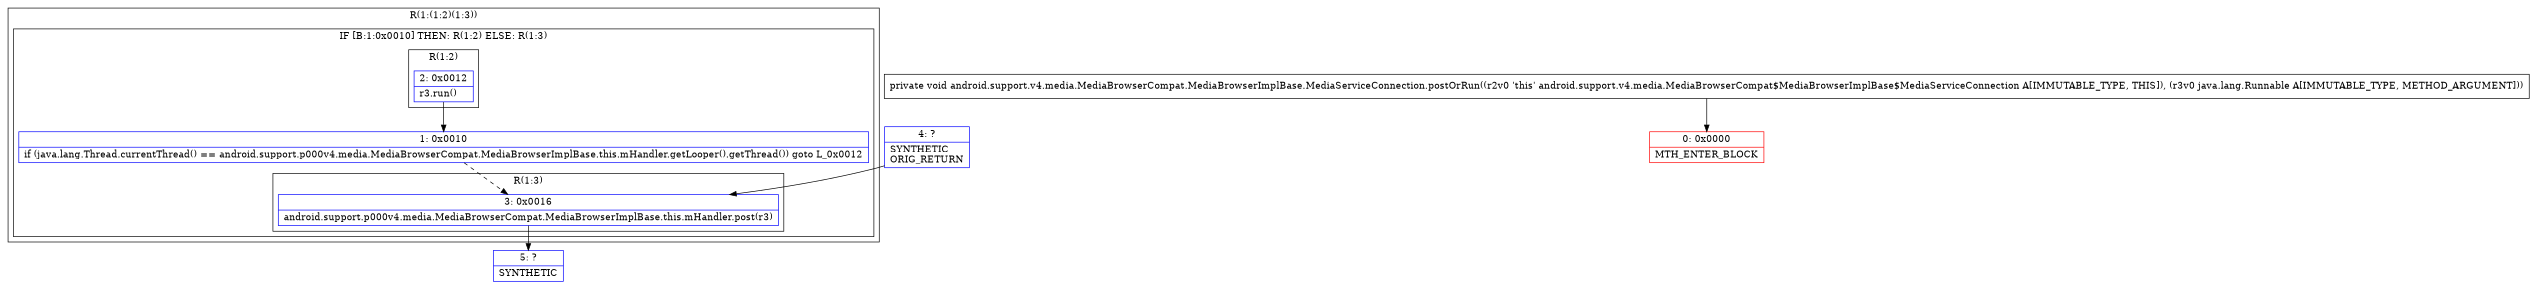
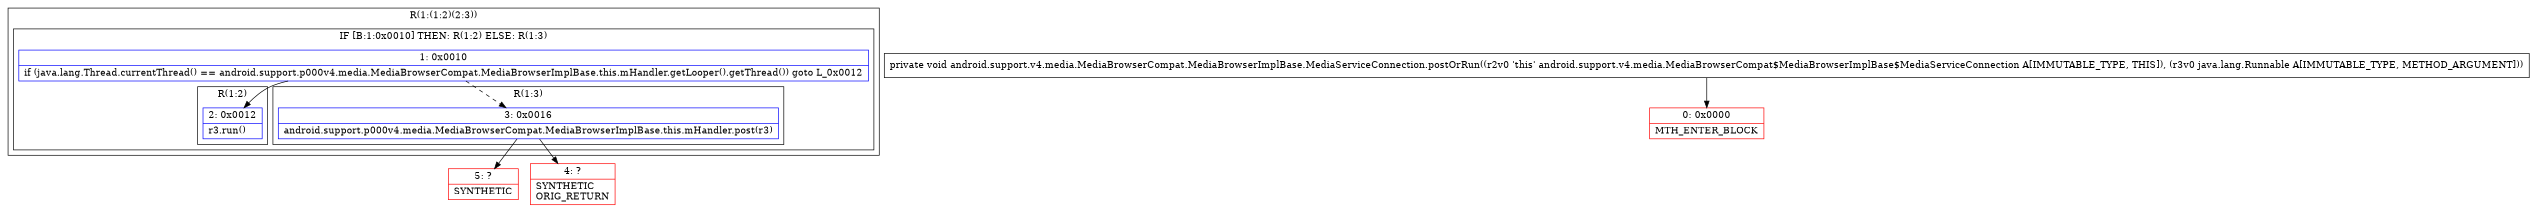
cluster "R(1:(1:2)(1:3))": label "R(1:(1:2)(1:3))" -> "R(1:(1:2)(2:3))"
edge "2: 0x0012" -> "1: 0x0010": reversed
node "4: ?": color blue -> red
edge "4: ?" -> "3: 0x0016": reversed
node "5: ?": color blue -> red
